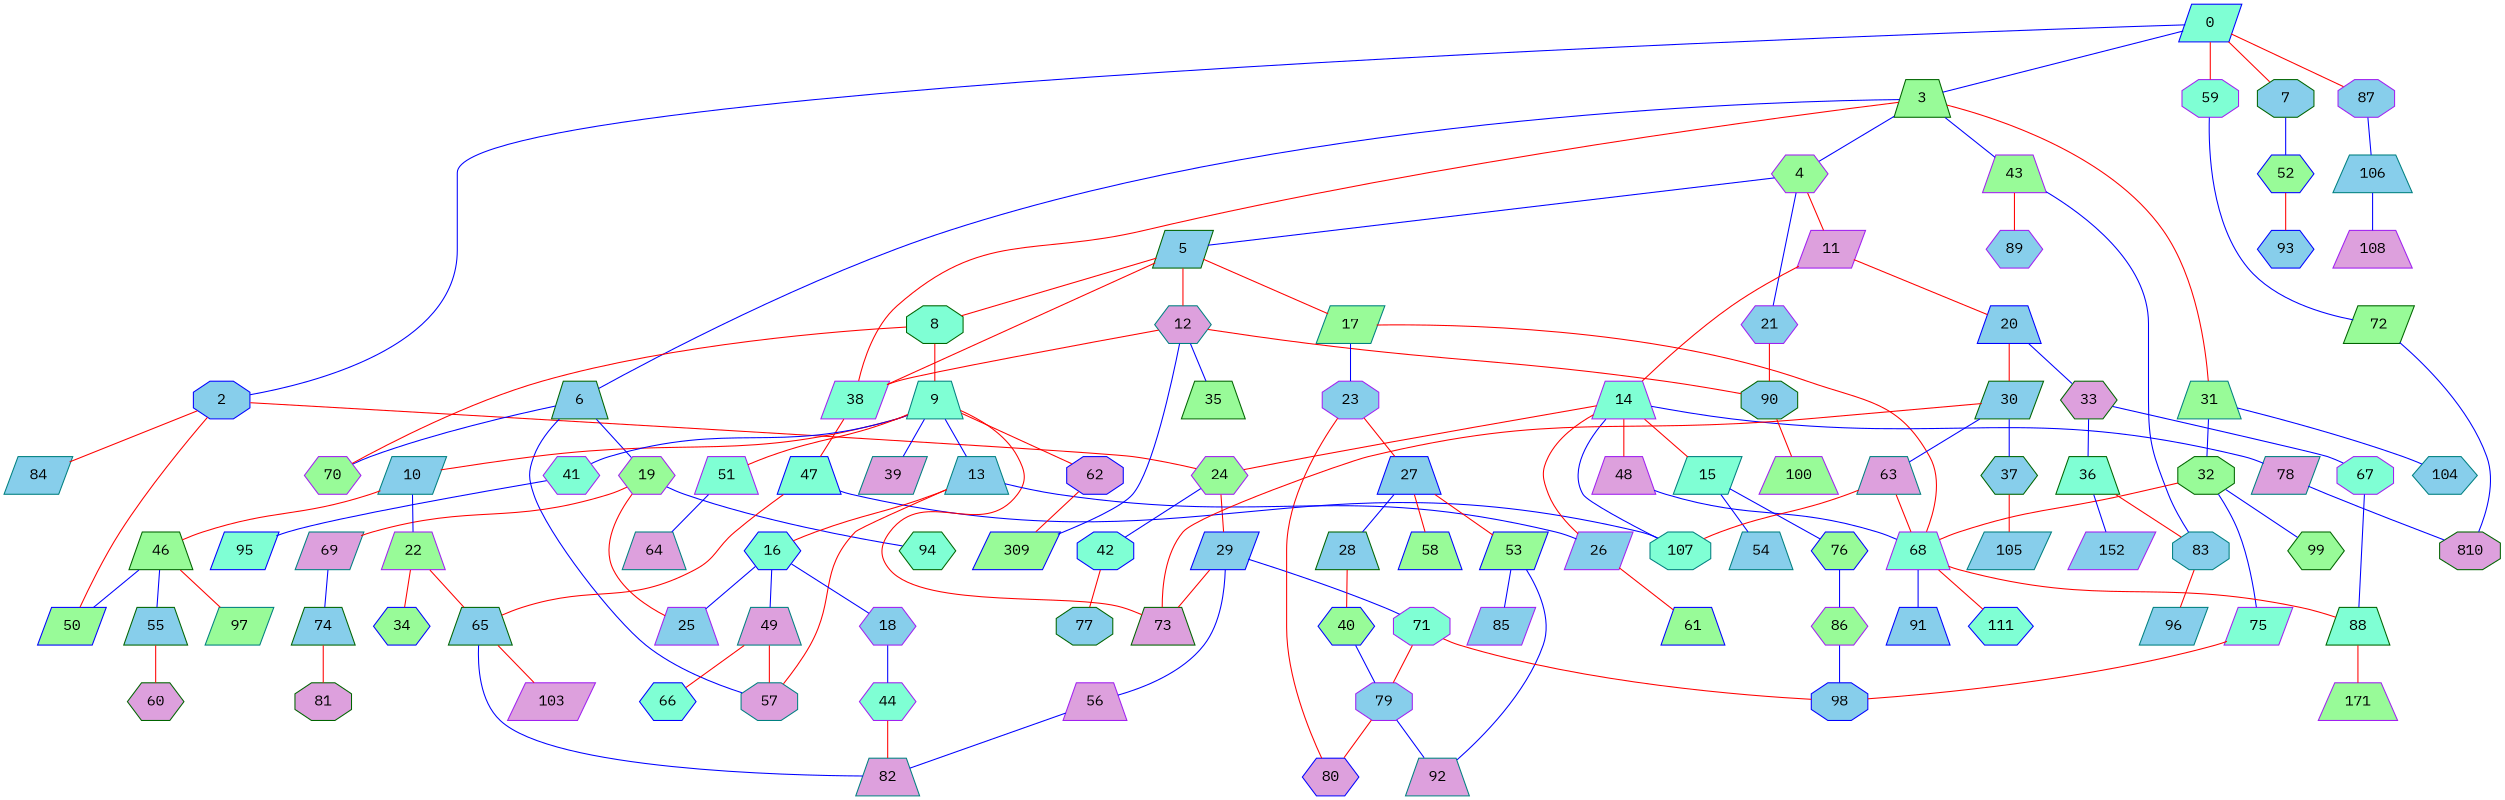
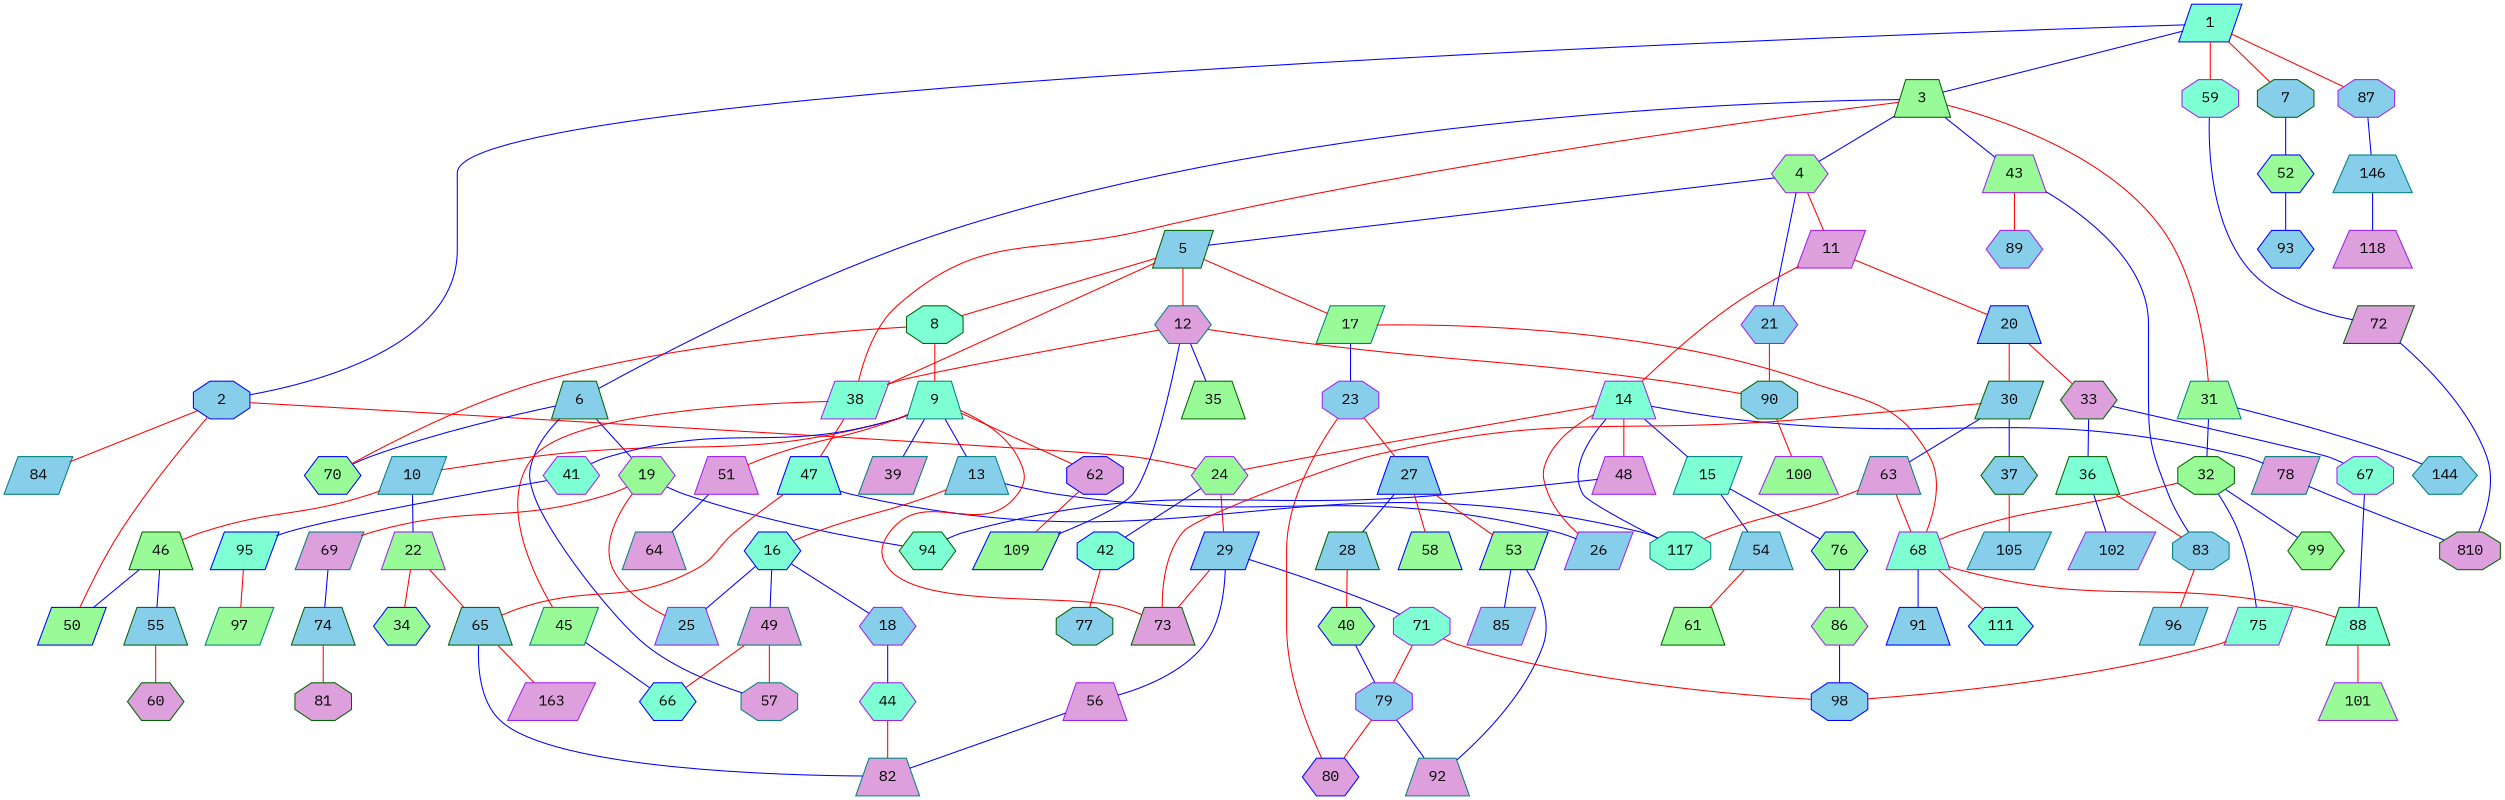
node "0": label "0" -> "1"
node "106": label "106" -> "146"
edge "52" -- "93": color red -> blue
node "108": label "108" -> "118"
node "72": fillcolor palegreen -> plum
edge "20" -- "33": color blue -> red
edge "14" -- "15": color red -> blue
node "70": color purple -> blue
node "51": fillcolor aquamarine -> plum
node "104": label "104" -> "144"
edge "48" -- "68": now "48" -- "94"
node "309": label "309" -> "109"
node "107": label "107" -> "117"
node "152": label "152" -> "102"
edge "13" -- "57": removed
edge "46" -- "97": now "95" -- "97"
edge "26" -- "61": now "54" -- "61"
node "45": added
node "61": color blue -> darkgreen
node "103": label "103" -> "163"
node "171": label "171" -> "101"
